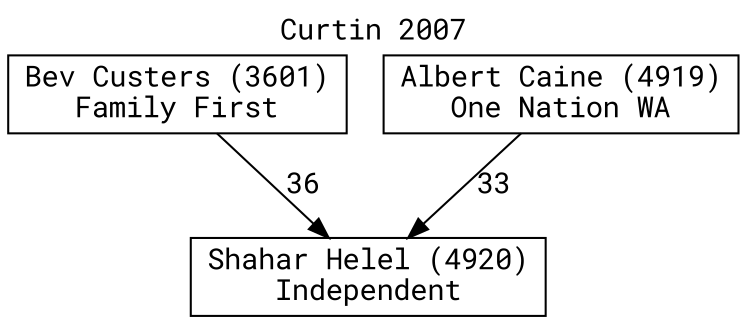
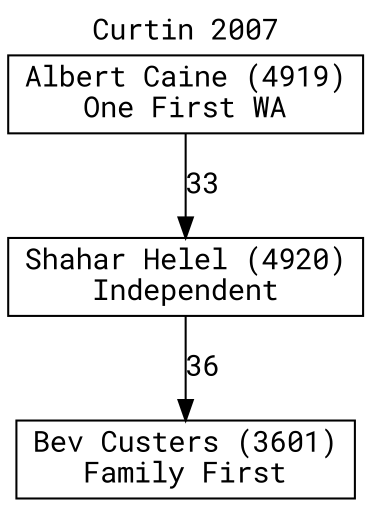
node "Albert Caine (4919) One Nation WA": label "Albert Caine (4919) One Nation WA" -> "Albert Caine (4919) One First WA"
edge "Bev Custers (3601) Family First" -> "Shahar Helel (4920) Independent": reversed
